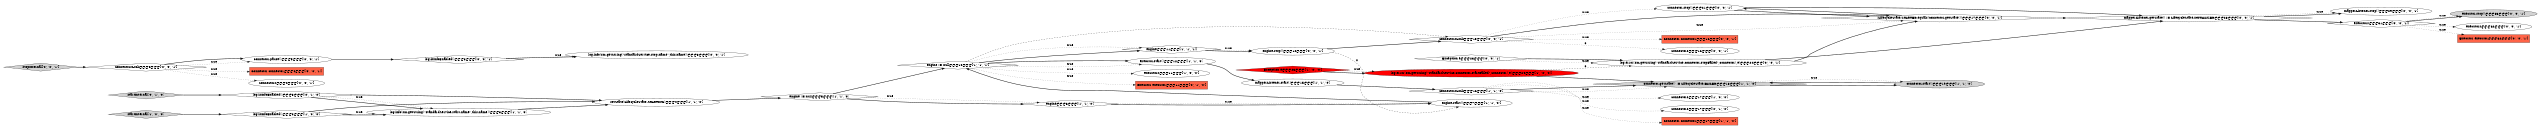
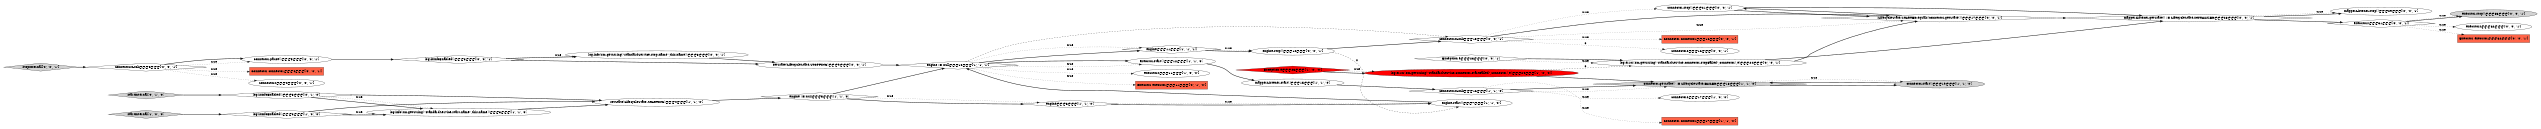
node "setState(LifecycleState.STOPPING)@@@9@@@['0', '0', '1']": added
node "connectors@@@17@@@['0', '1', '0']": removed
